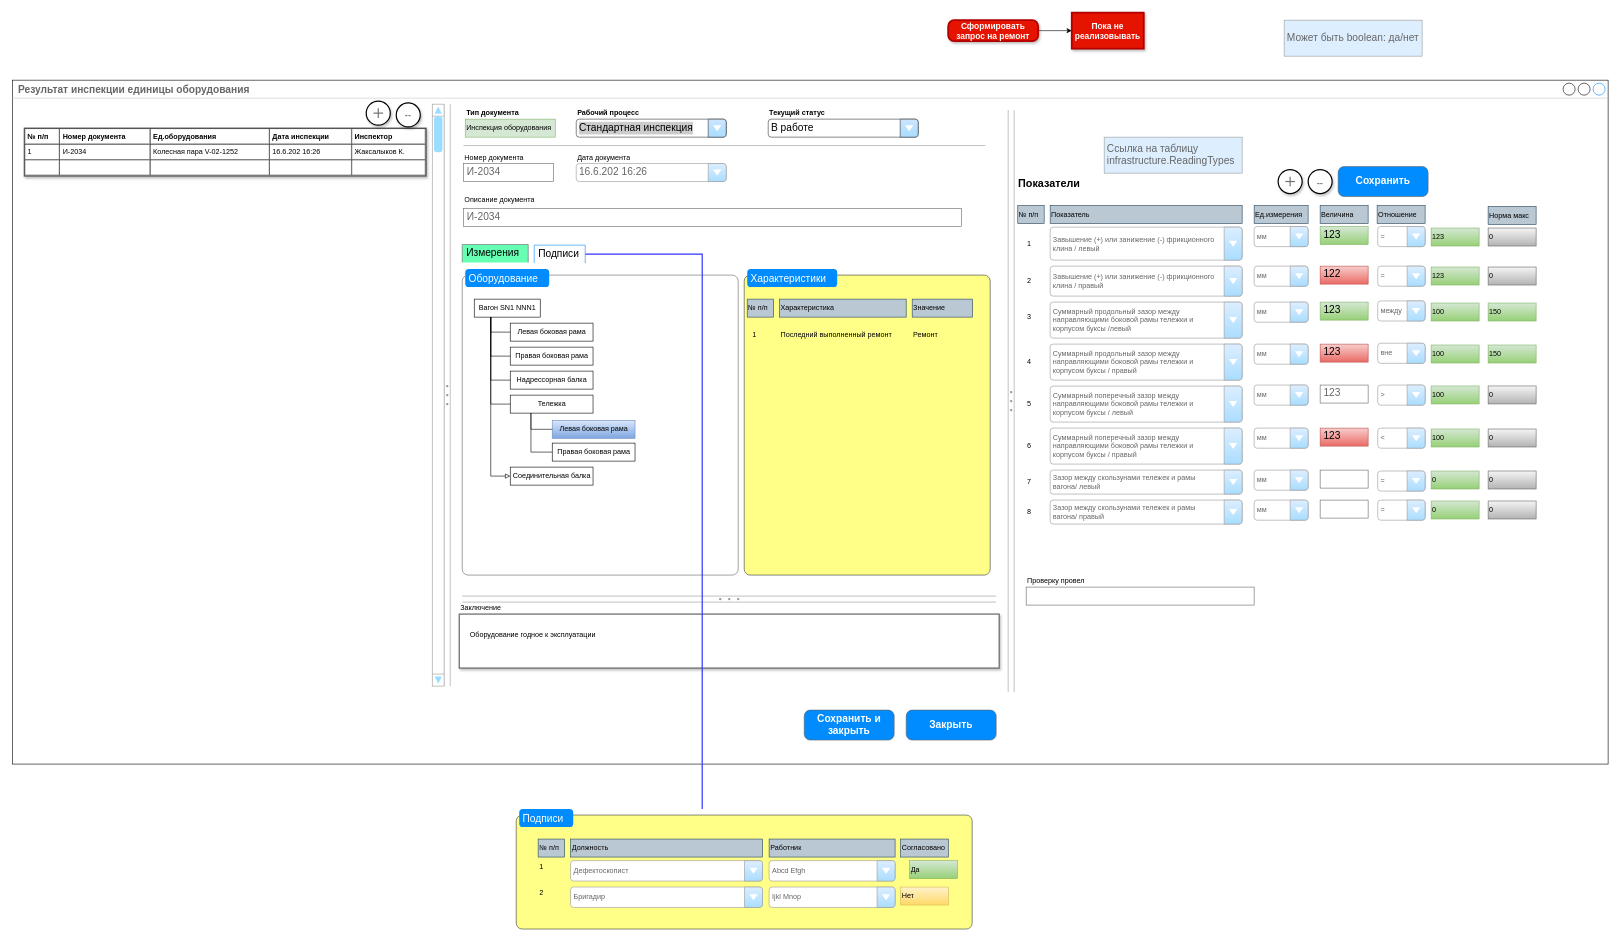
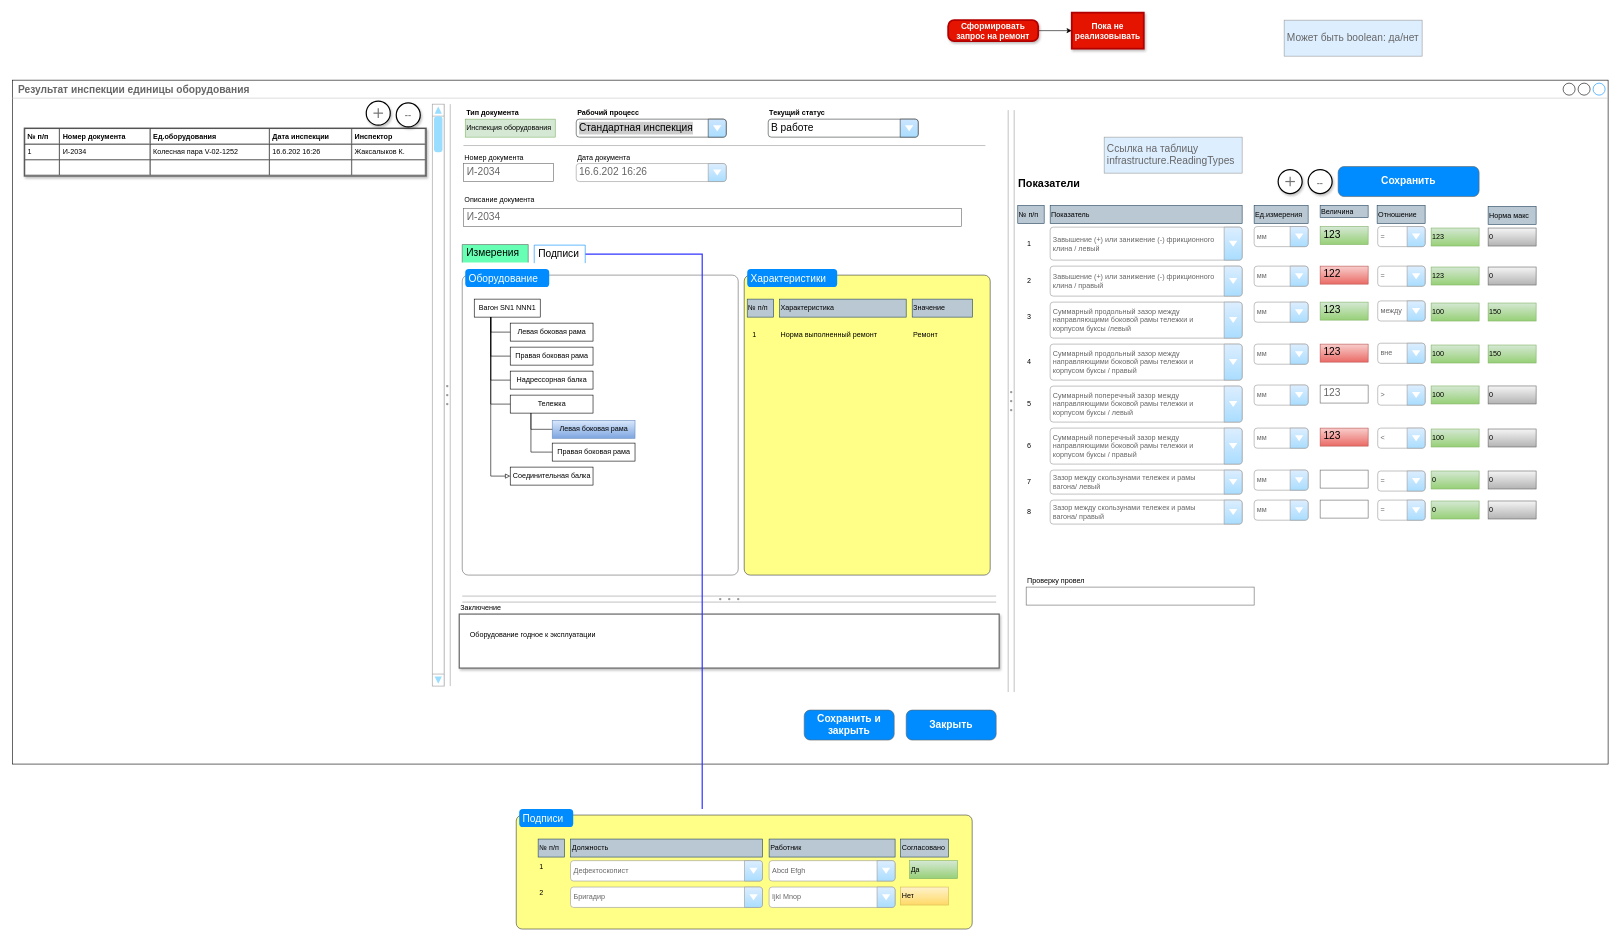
node "Сохранить": size 90x30 -> 141x30
node "Величина": size 48x18 -> 48x12
node "Последний выполненный ремонт": label "Последний выполненный ремонт" -> "Норма выполненный ремонт"
